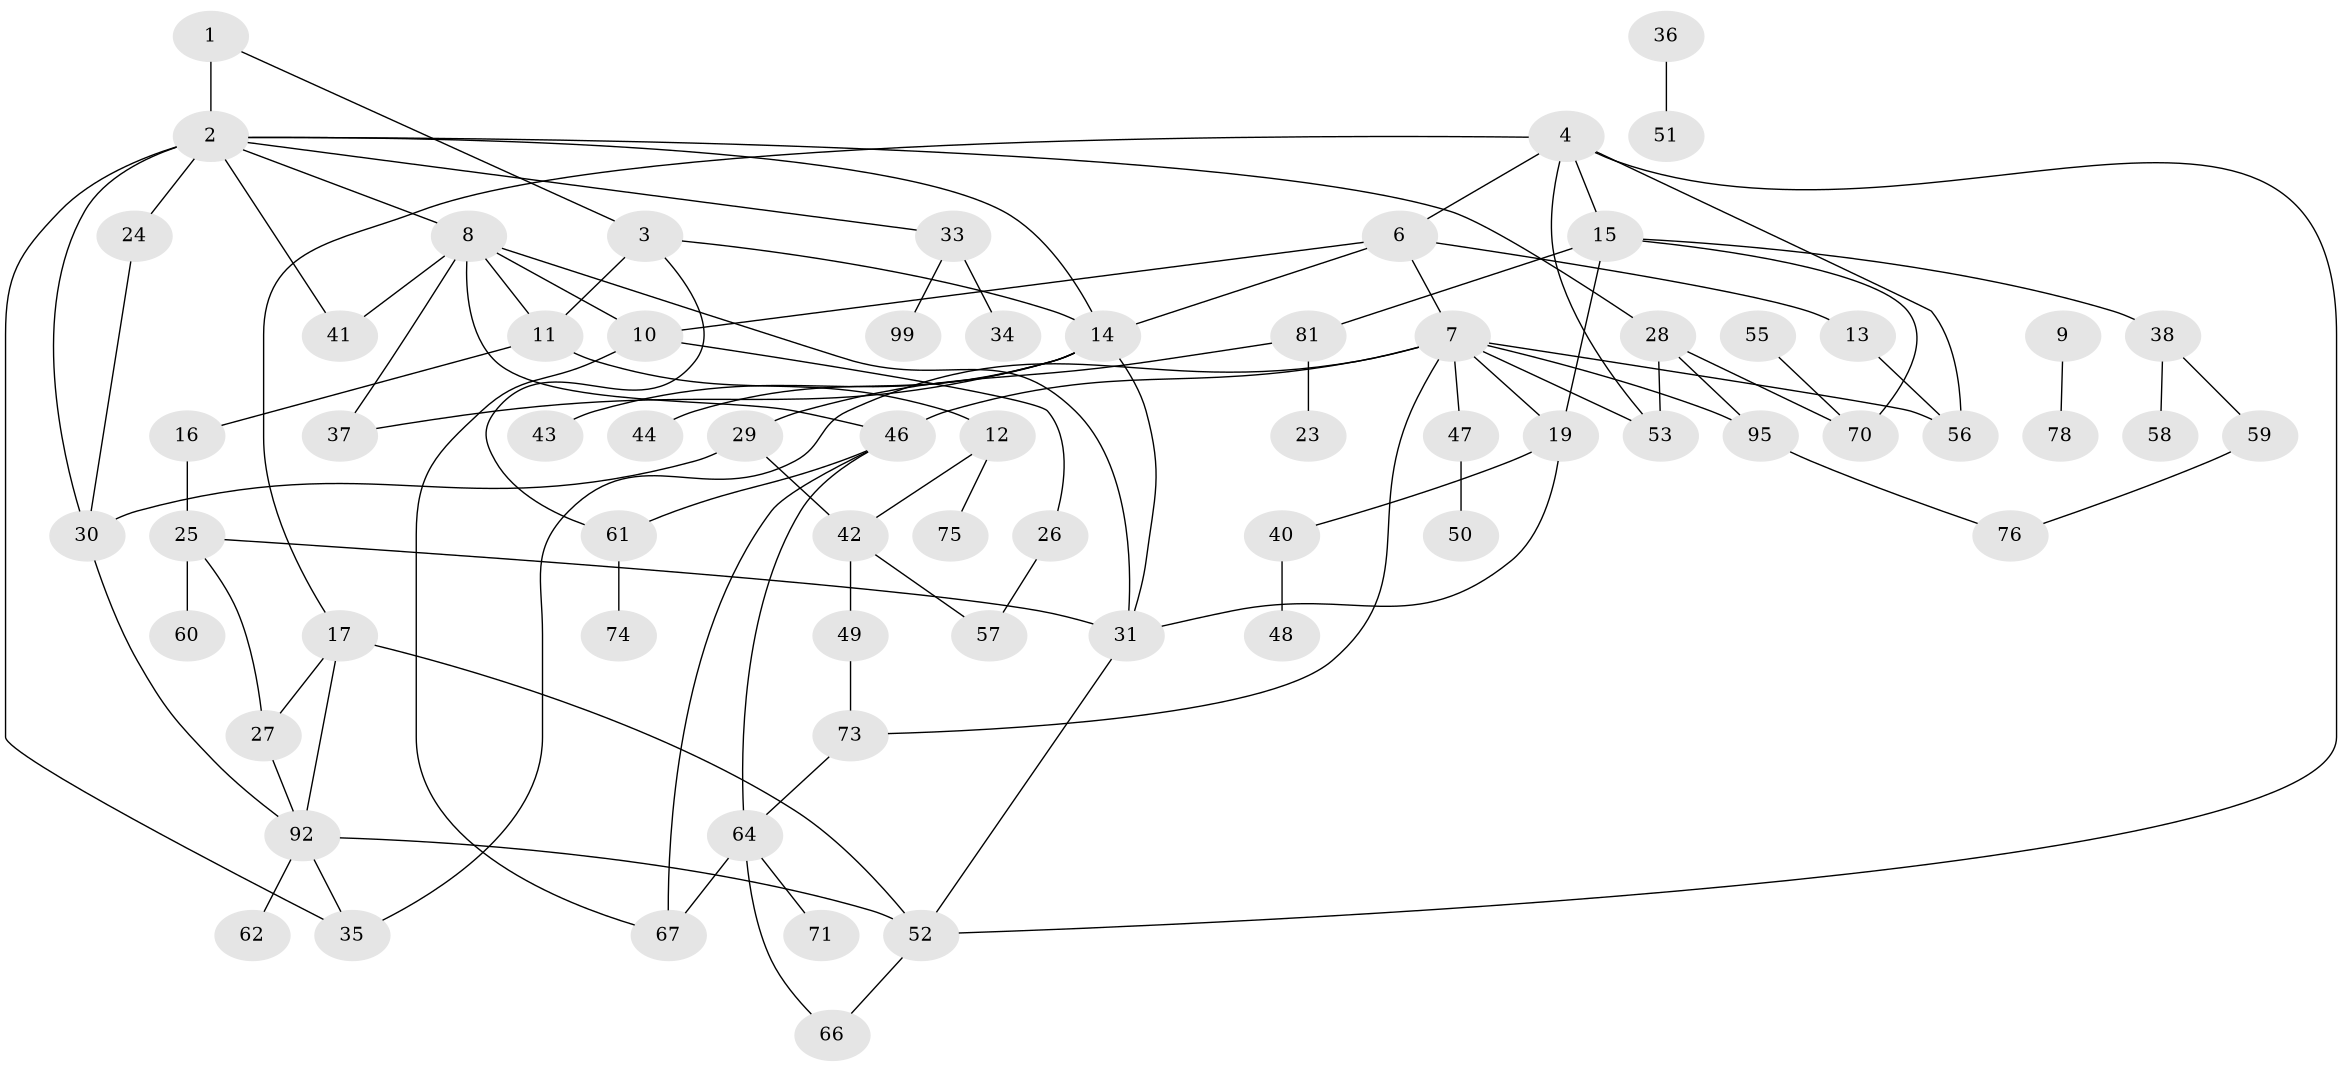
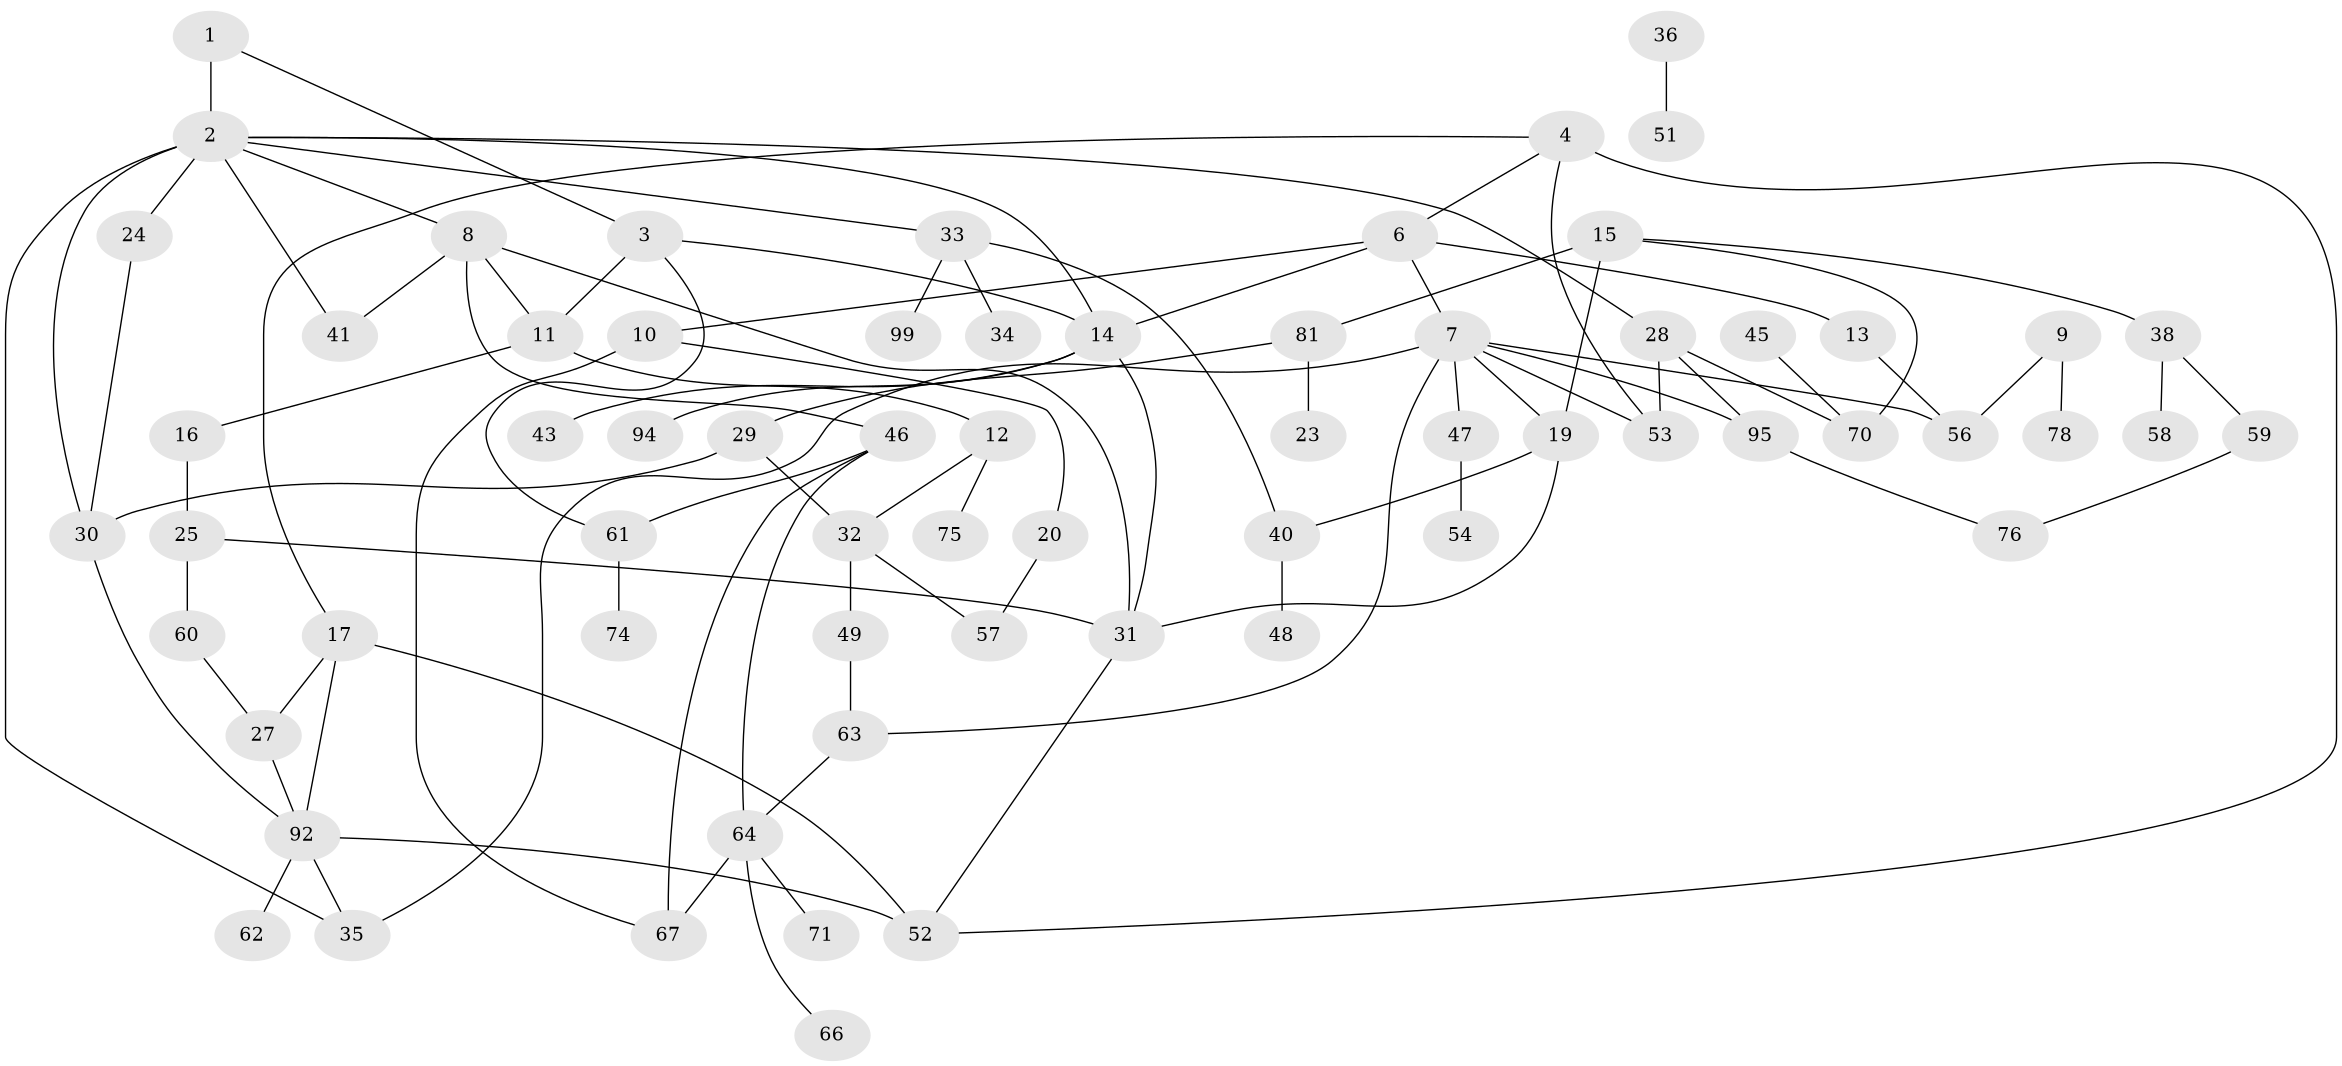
edge "4" -- "15": removed
edge "4" -- "56": now "9" -- "56"
edge "8" -- "10": removed
edge "33" -- "40": added
node "55": label "55" -> "45"
edge "7" -- "46": removed
node "37": removed
node "44": label "44" -> "94"
node "42": label "42" -> "32"
node "26": label "26" -> "20"
node "50": label "50" -> "54"
edge "25" -- "27": now "60" -- "27"
node "73": label "73" -> "63"
edge "52" -- "66": removed
